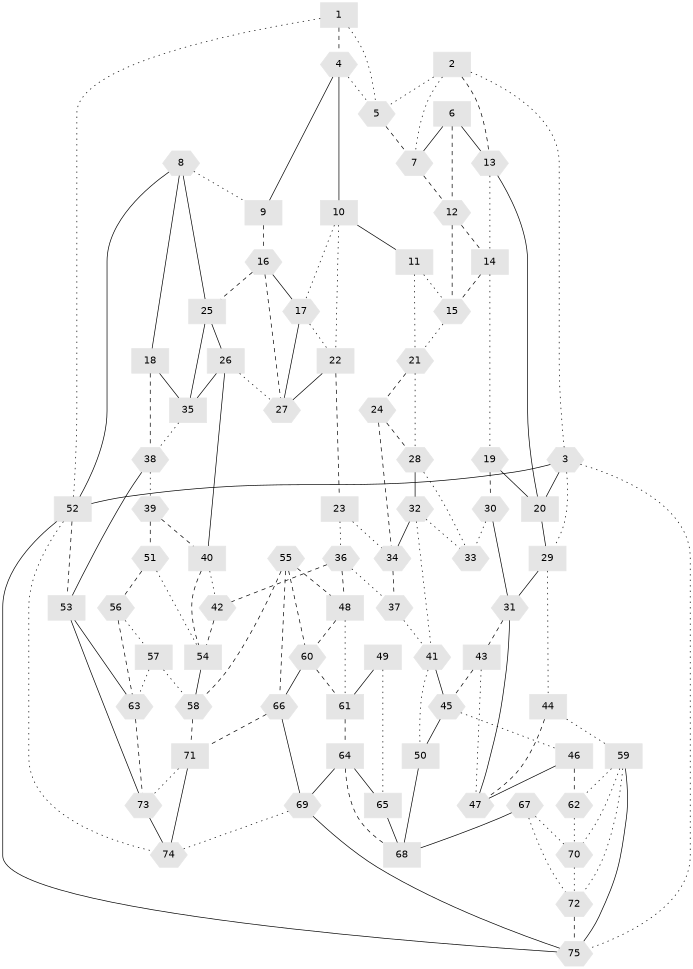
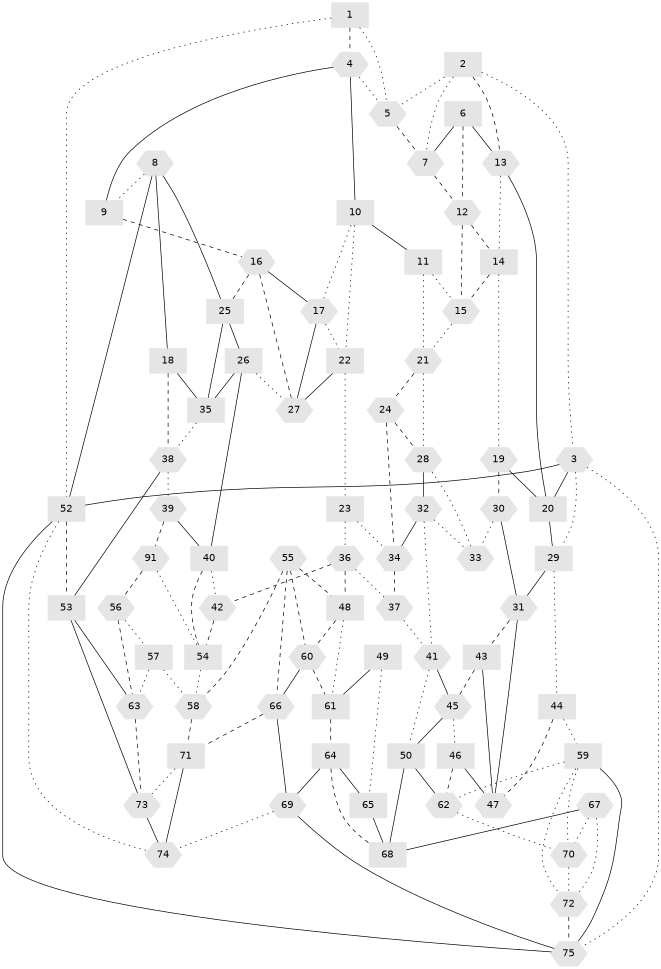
edge "22" -- "23": style dashed -> dotted
edge "39" -- "40": style dashed -> solid
node "51": label "51" -> "91"
edge "54" -- "58": style solid -> dotted
edge "43" -- "47": style dotted -> solid
edge "50" -- "62": added
